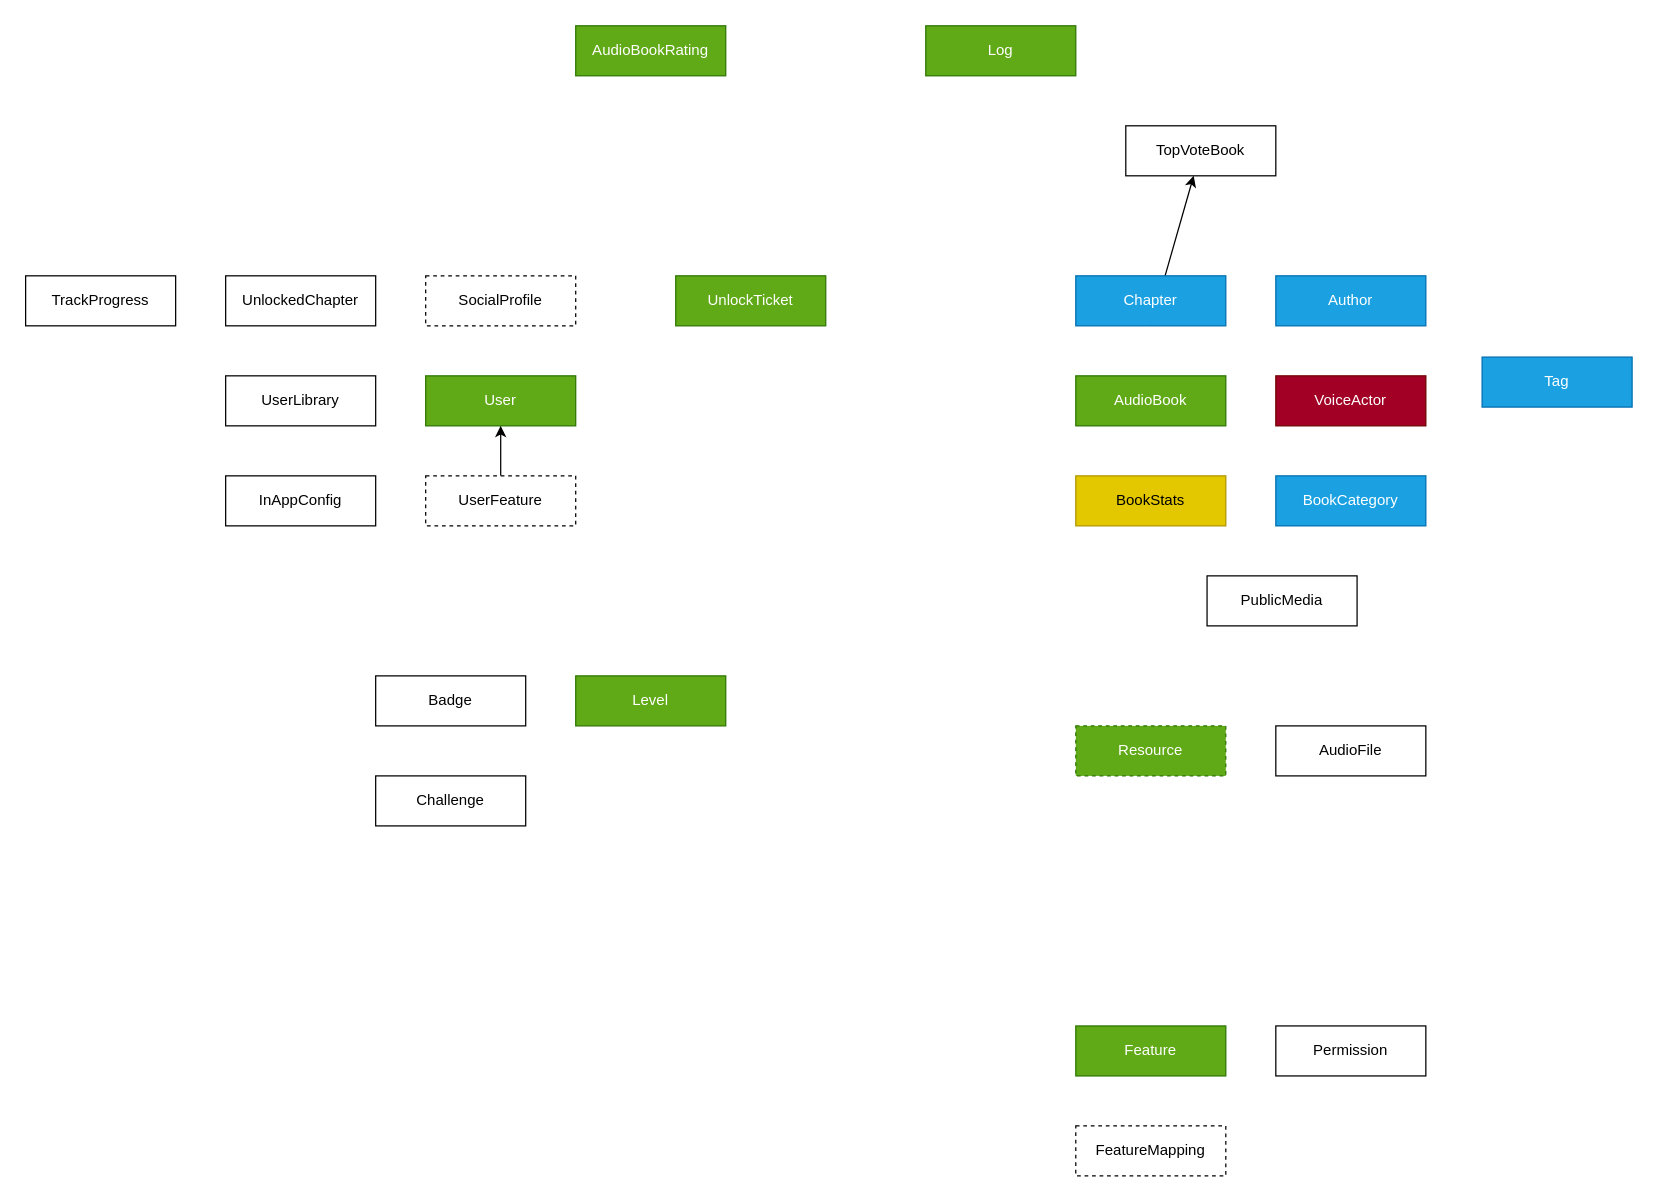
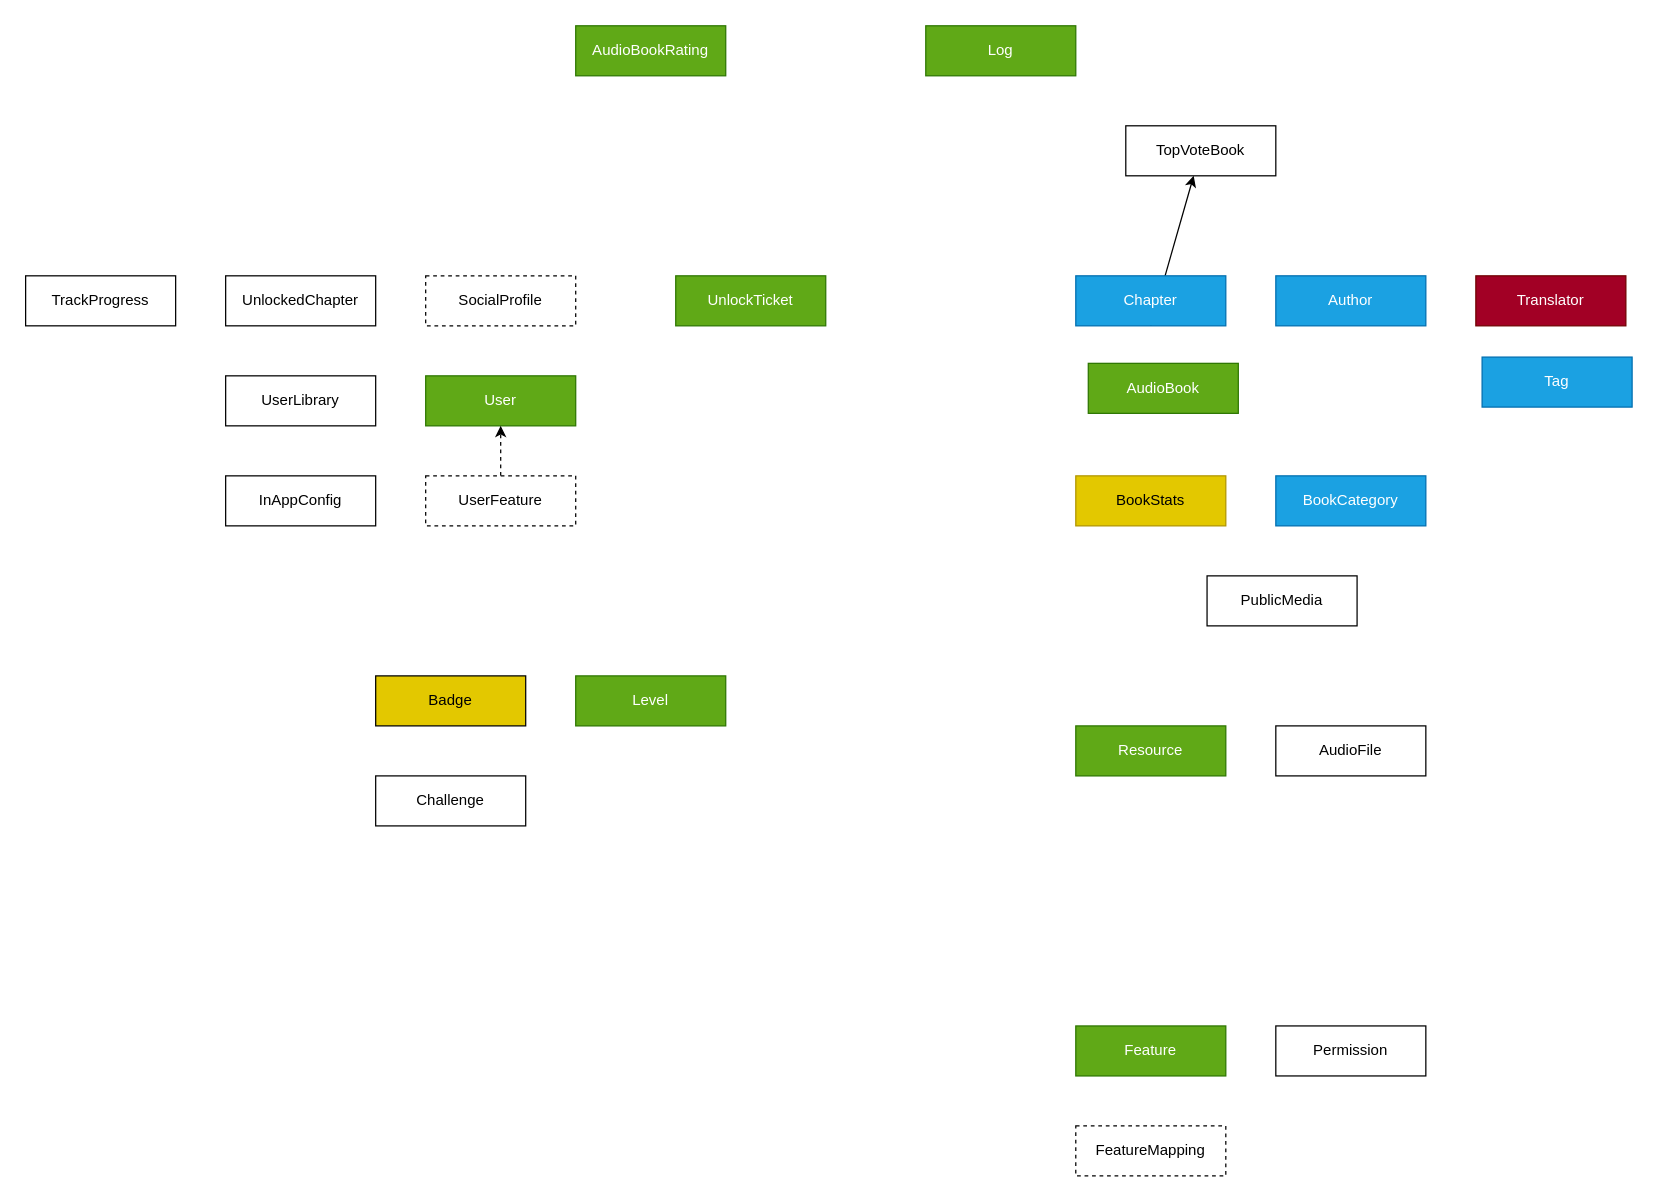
node "Translator": added
node "AudioBook": moved (1151, 401) -> (1163, 388)
node "VoiceActor": removed
edge "UserFeature" -> "User": style solid -> dashed
node "Badge": fillcolor #ffffff -> #e3c800
node "Resource": style dashed -> solid
